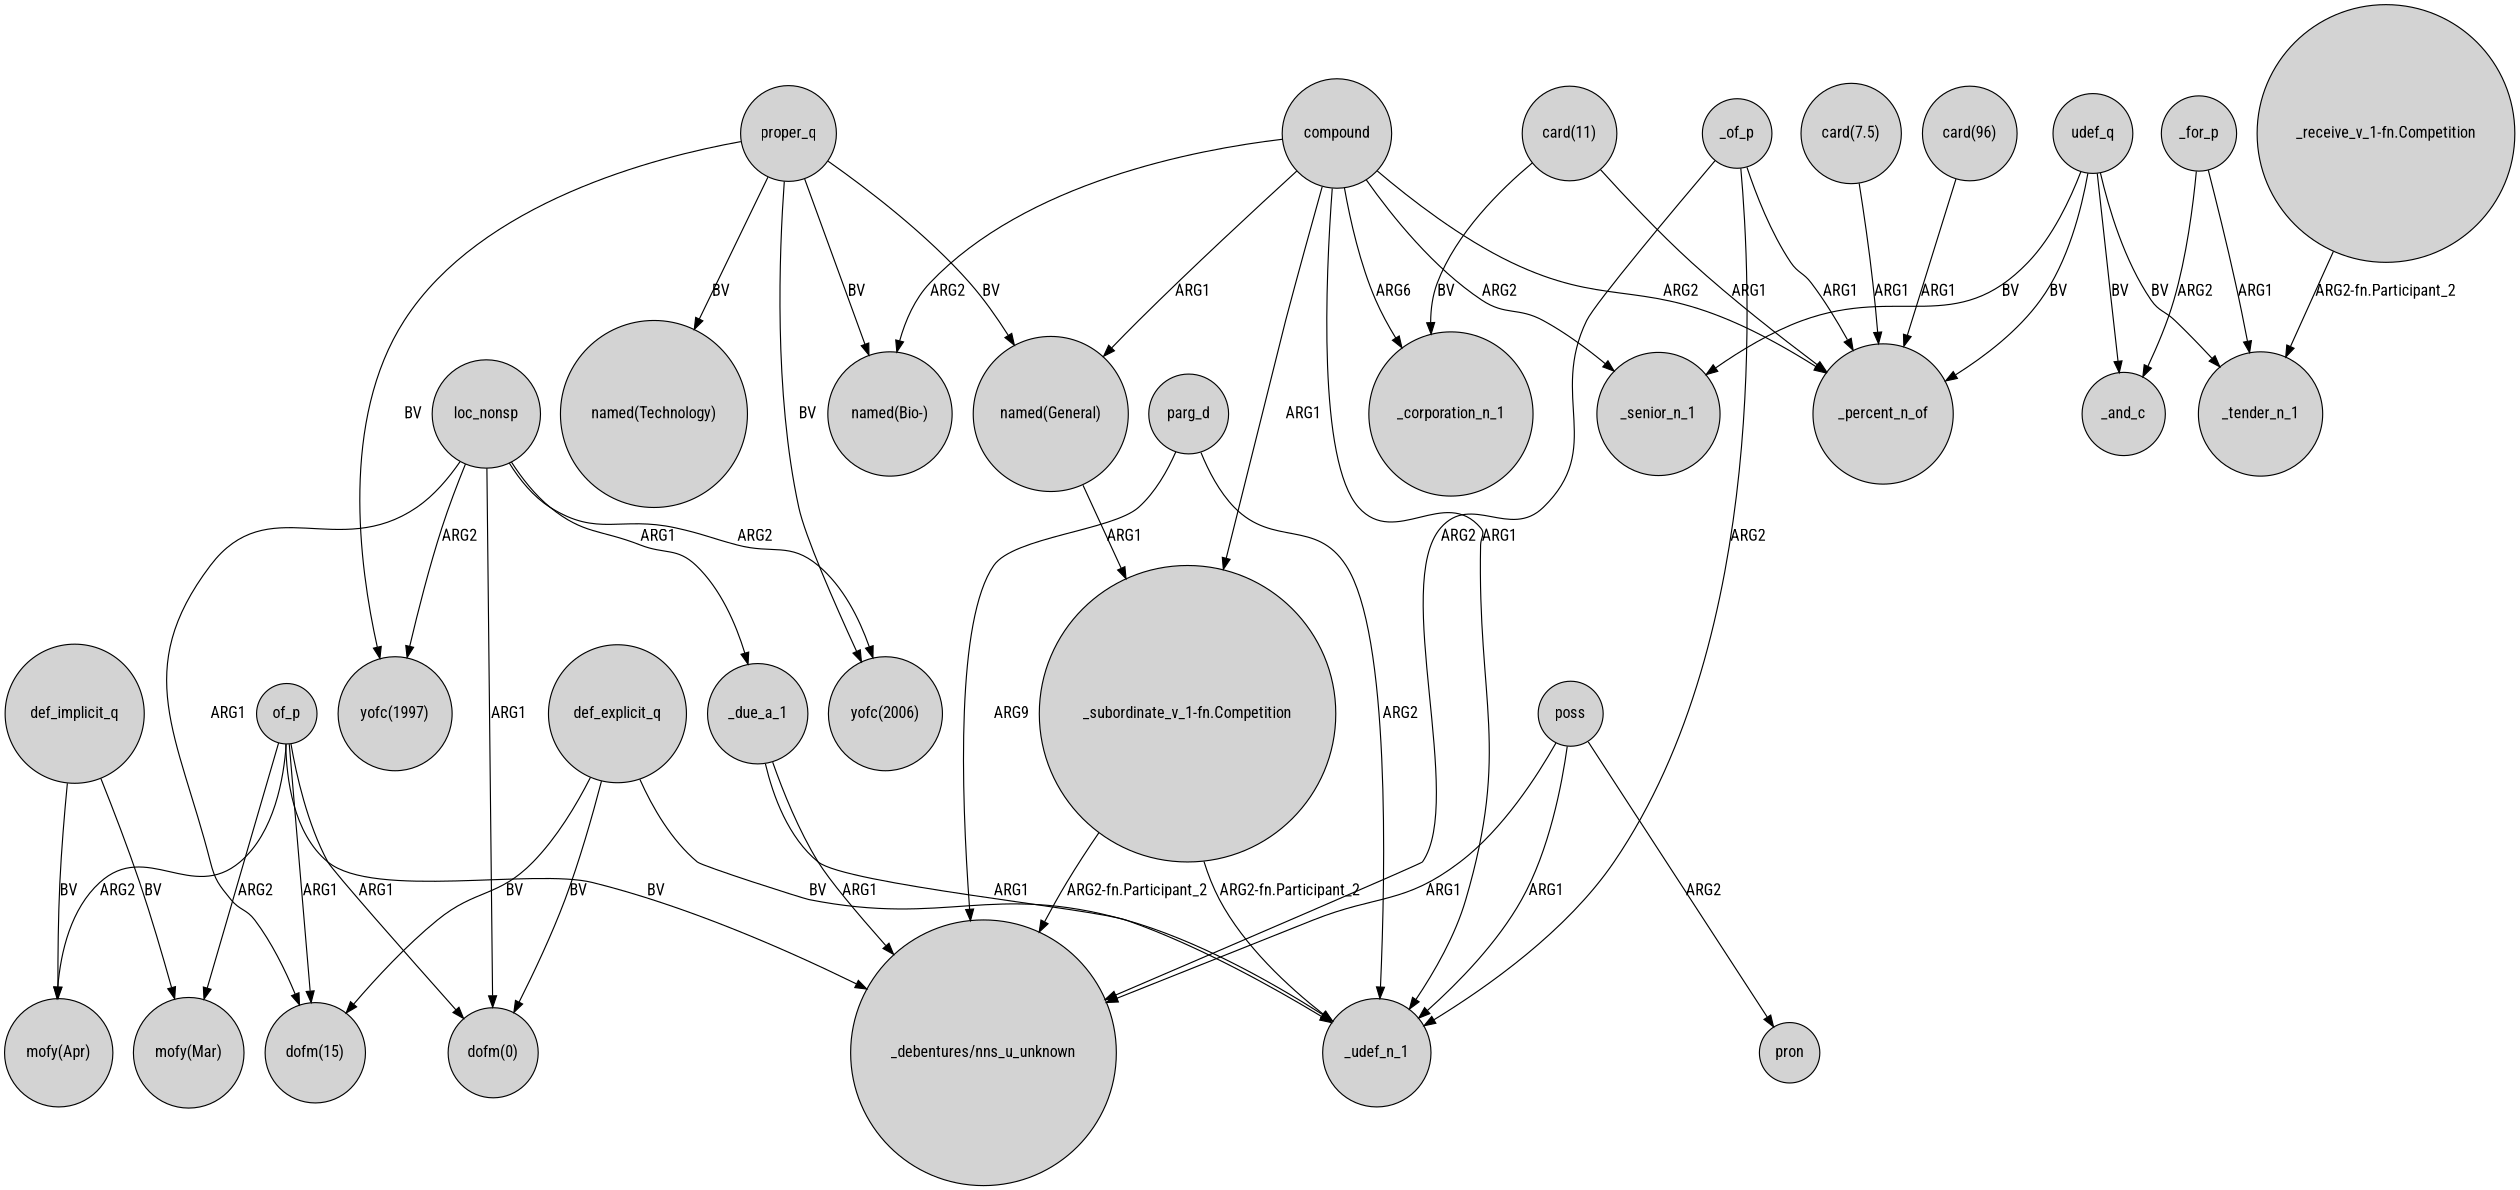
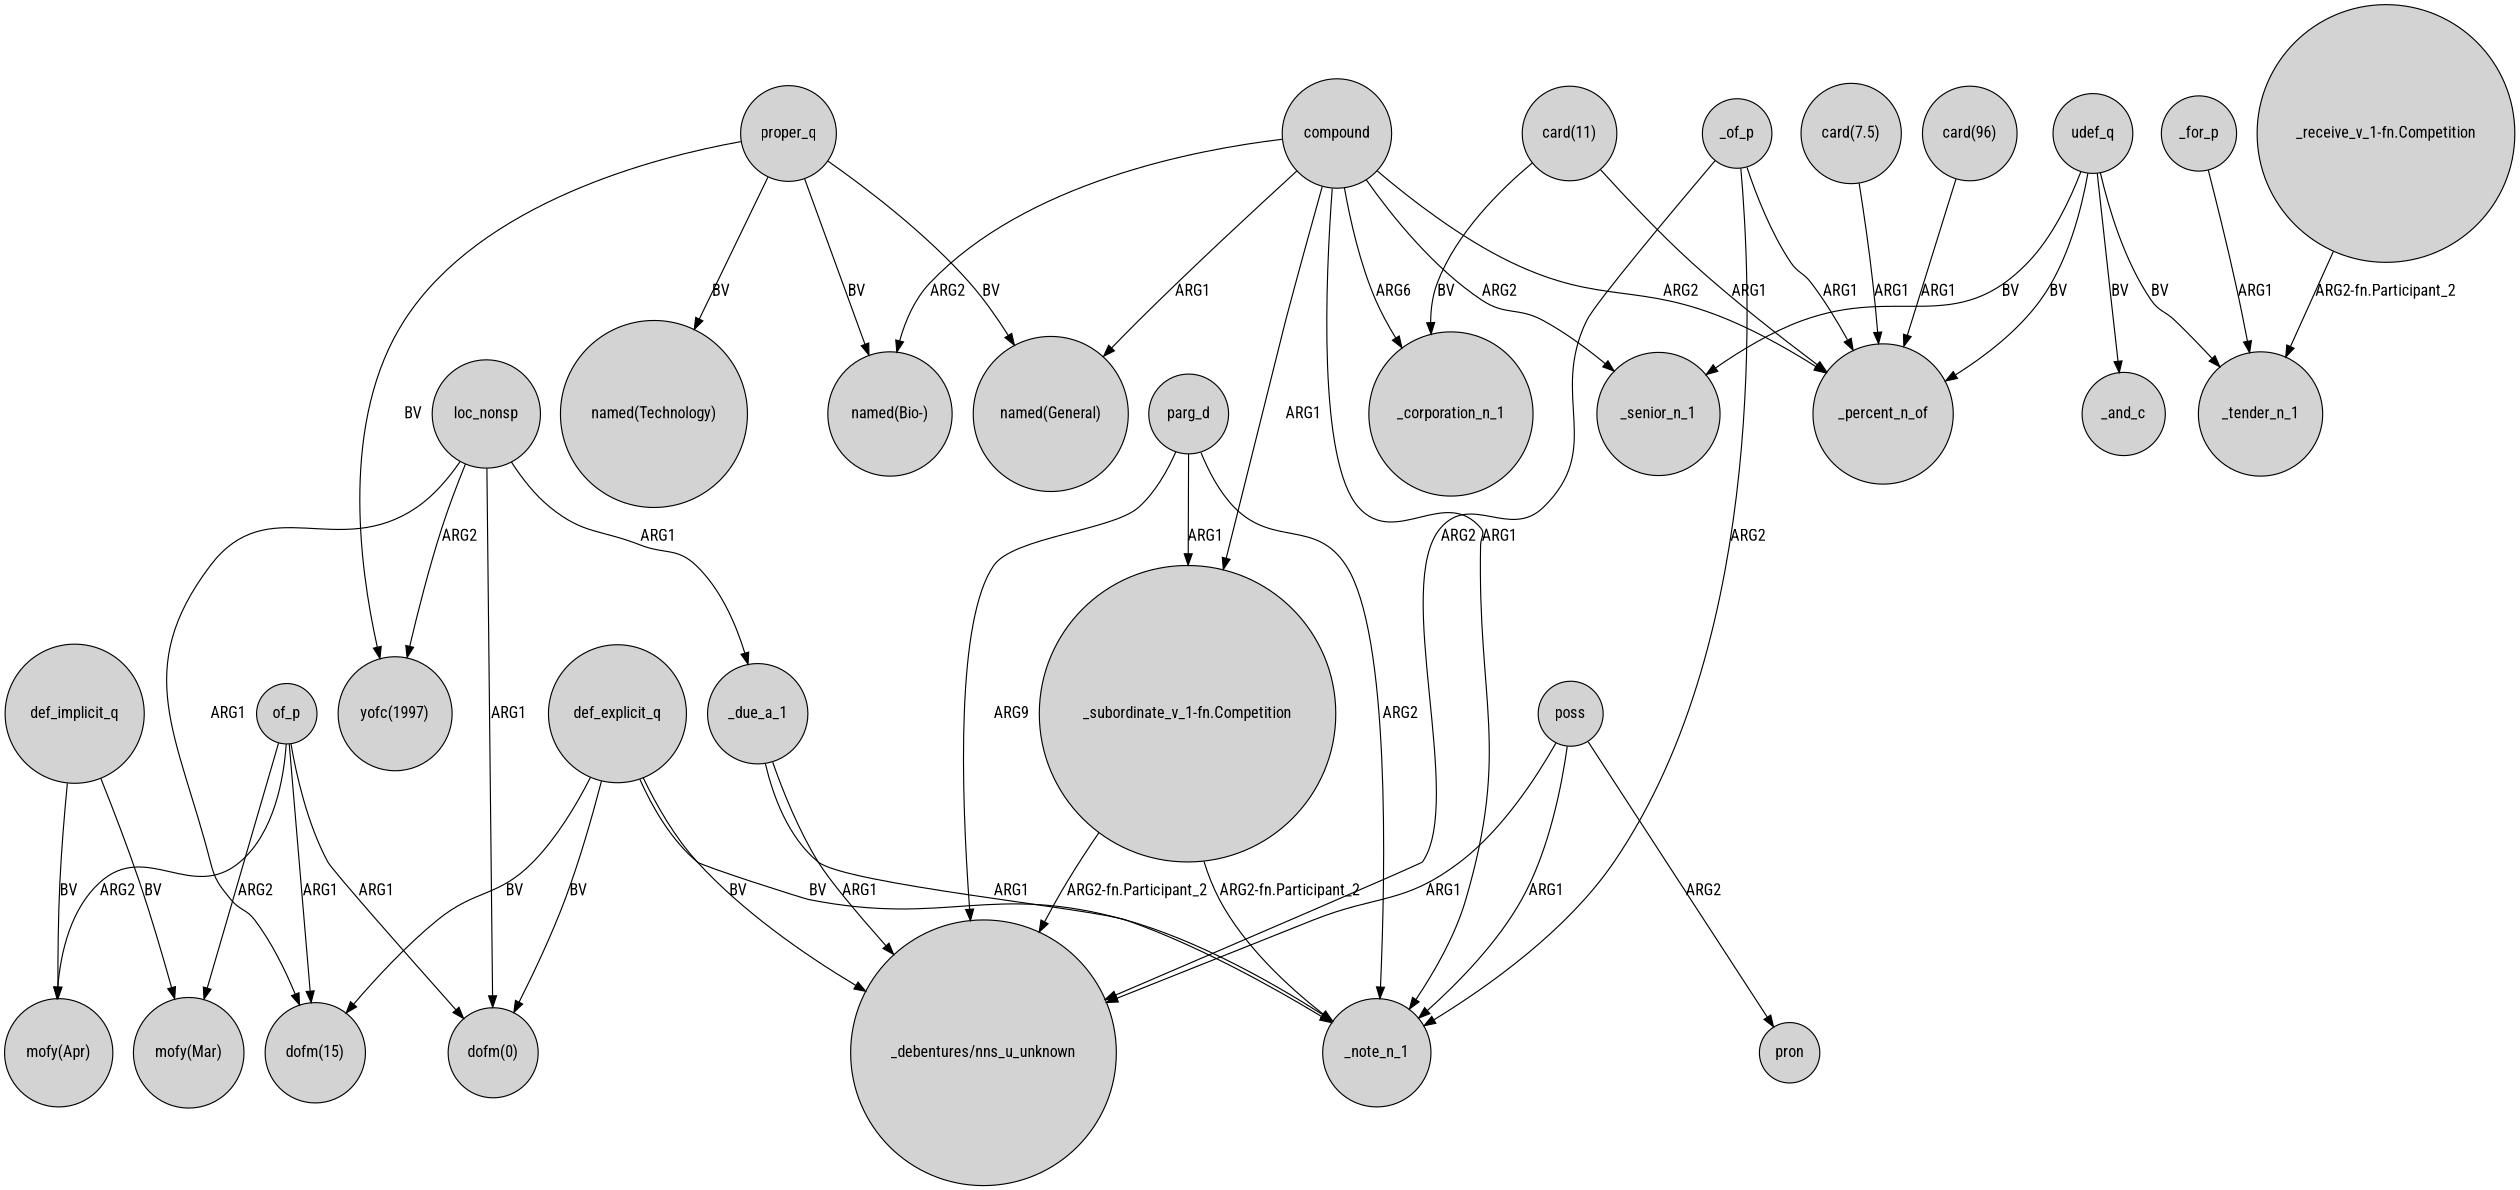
edge "_for_p" -> "_and_c": removed, label "ARG2"
edge "named(General)" -> "_subordinate_v_1-fn.Competition": now "parg_d" -> "_subordinate_v_1-fn.Competition"
node "yofc(2006)": removed
edge "of_p" -> "_debentures/nns_u_unknown": now "def_explicit_q" -> "_debentures/nns_u_unknown"
node "_udef_n_1": label "_udef_n_1" -> "_note_n_1"
